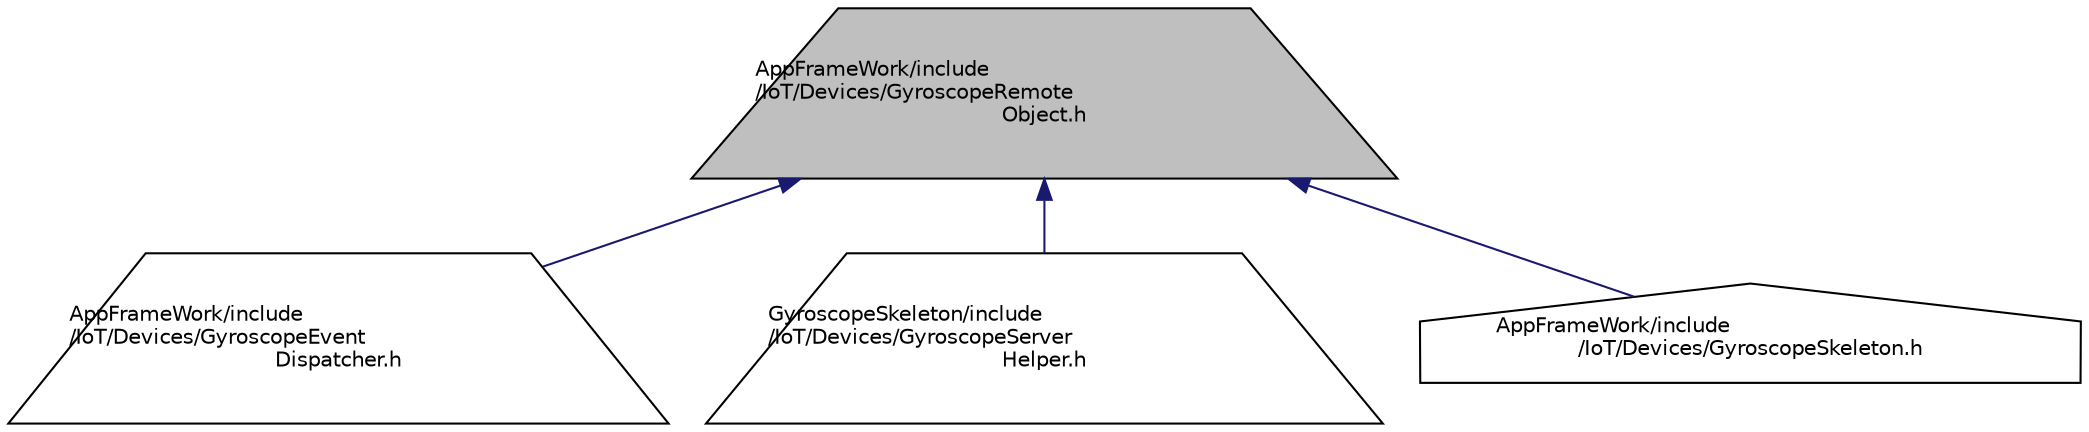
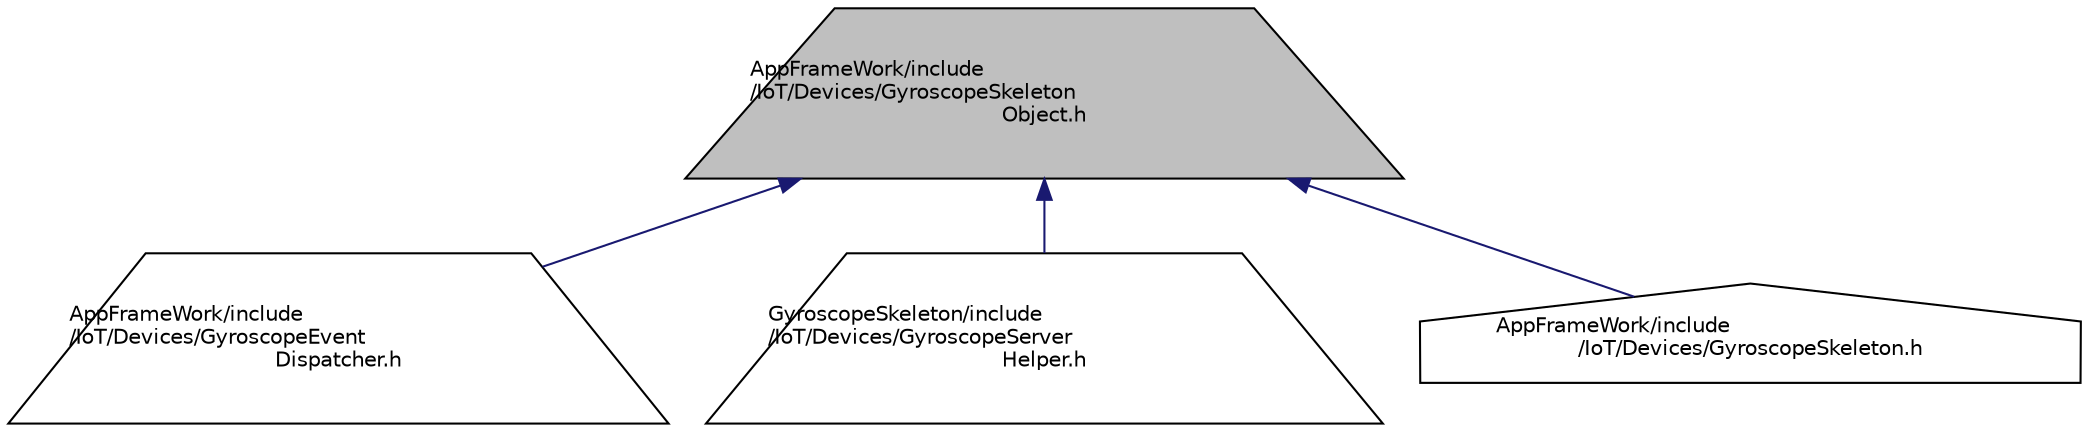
node "AppFrameWork/include /IoT/Devices/GyroscopeRemote Object.h": label "AppFrameWork/include /IoT/Devices/GyroscopeRemote Object.h" -> "AppFrameWork/include /IoT/Devices/GyroscopeSkeleton Object.h"
